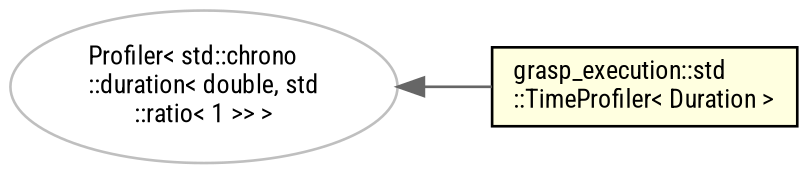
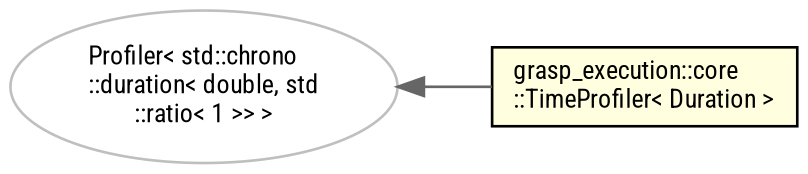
node "grasp_execution::std ::TimeProfiler< Duration >": label "grasp_execution::std ::TimeProfiler< Duration >" -> "grasp_execution::core ::TimeProfiler< Duration >"
